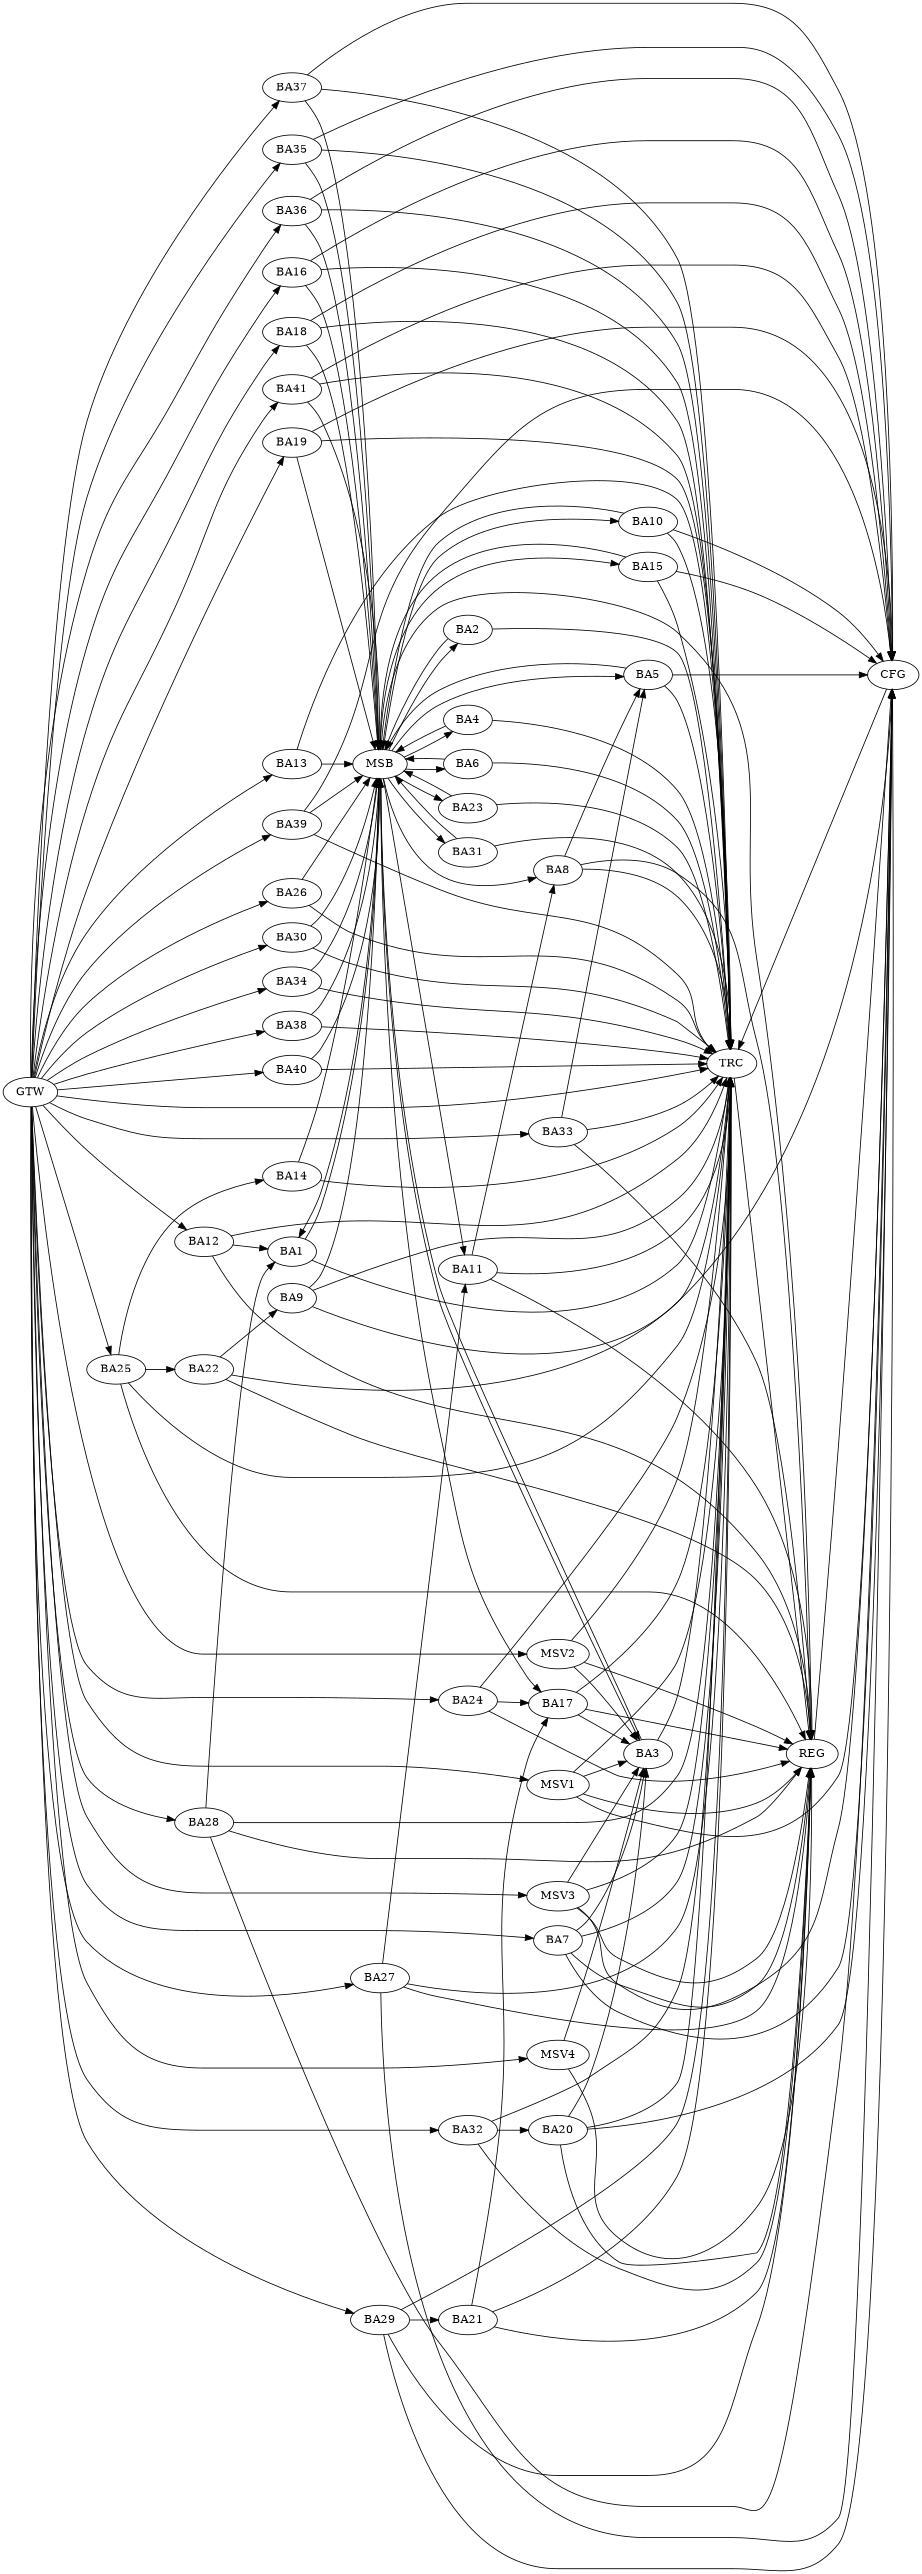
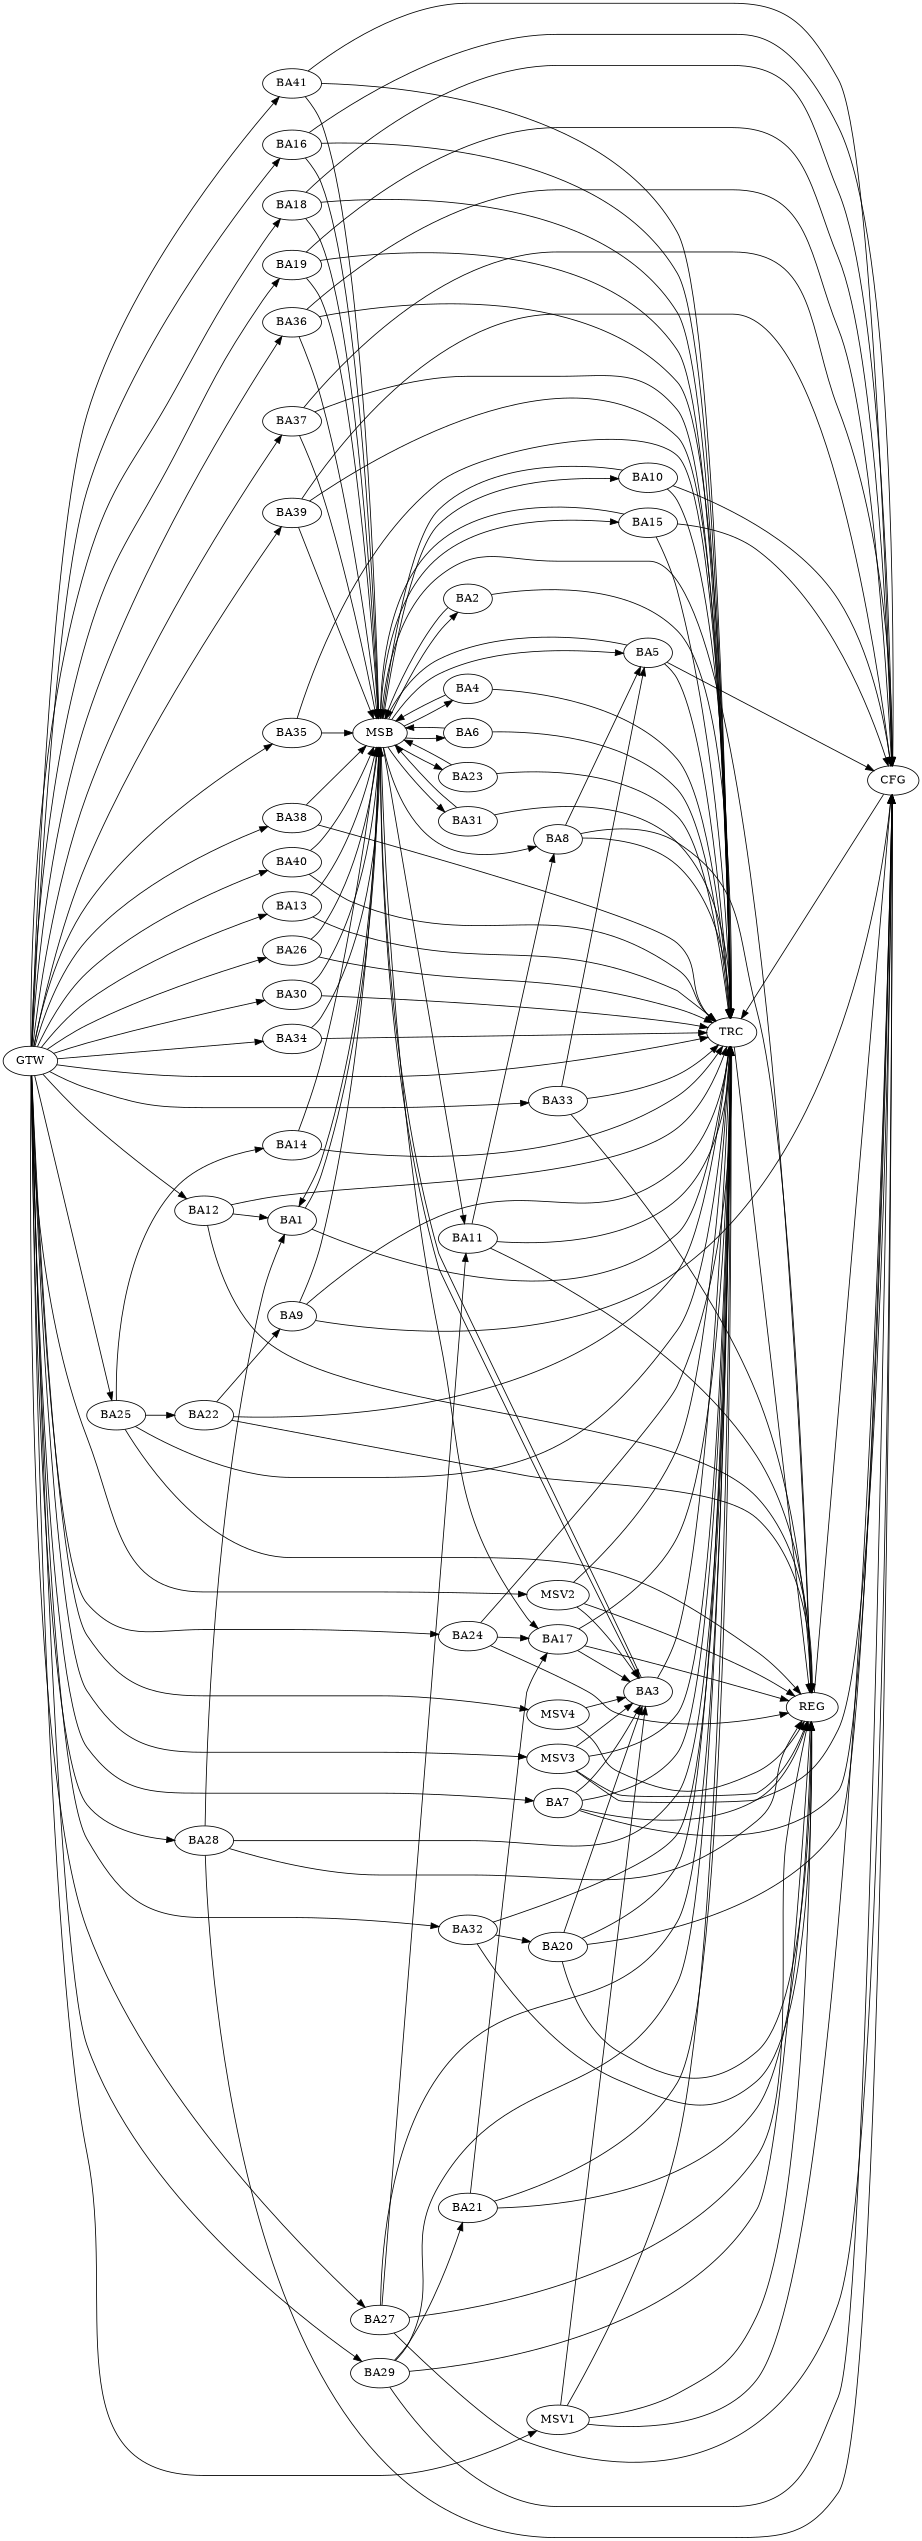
edge "BA35" -> "CFG": removed
